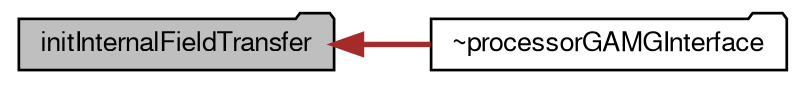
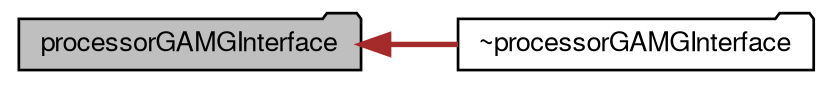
node "initInternalFieldTransfer": label "initInternalFieldTransfer" -> "processorGAMGInterface"
